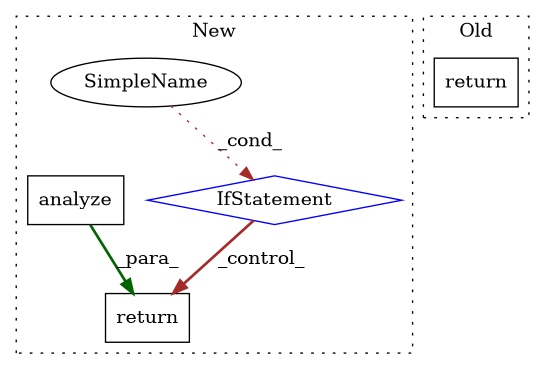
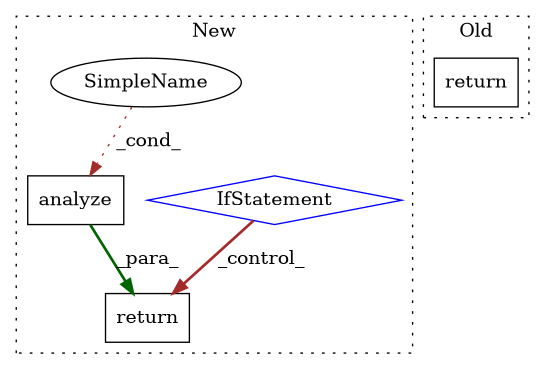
edge "SimpleName" -> "IfStatement": now "SimpleName" -> "analyze"
